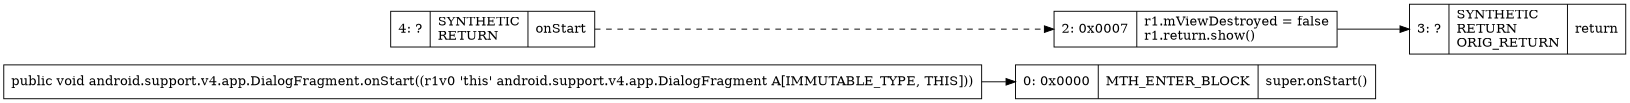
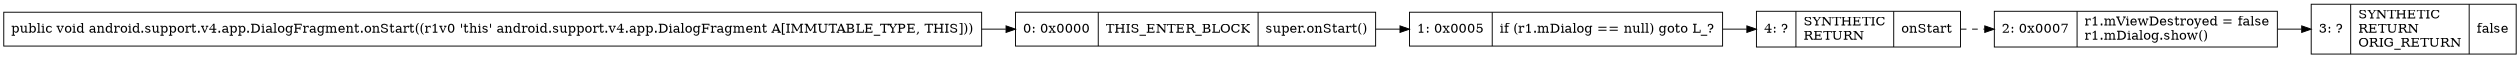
node "1: 0x0005": added
node "3: ?": text "return" -> "false"
node "2: 0x0007": text "r1.return.show()" -> "r1.mDialog.show()"
node "0: 0x0000": text "MTH_ENTER_BLOCK" -> "THIS_ENTER_BLOCK"
